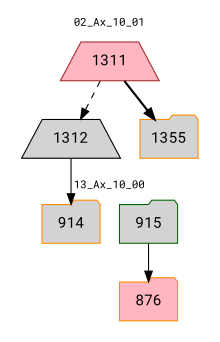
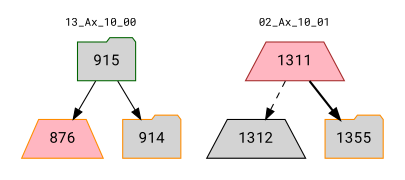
edge "1312" -> "914": now "915" -> "914"
node "876": shape folder -> trapezium
